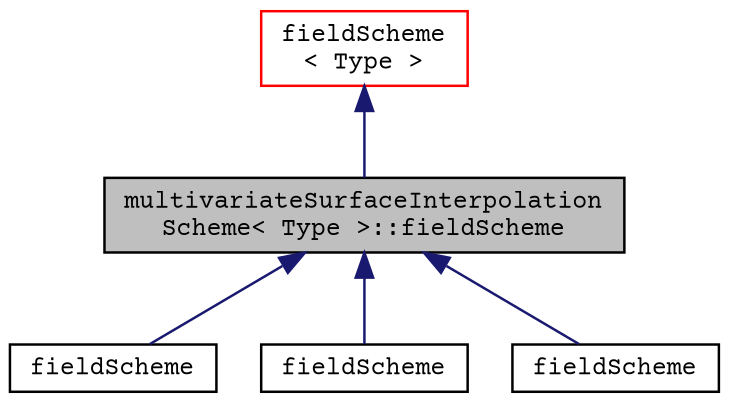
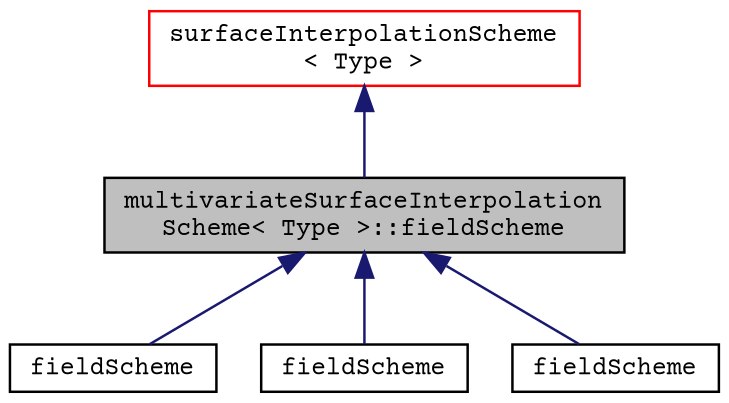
node "fieldScheme < Type >": label "fieldScheme < Type >" -> "surfaceInterpolationScheme < Type >"
